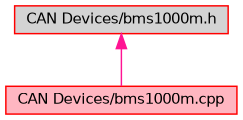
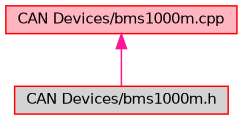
edge "CAN Devices/bms1000m.cpp" -> "CAN Devices/bms1000m.h": reversed
